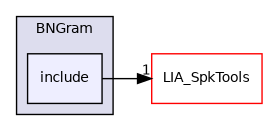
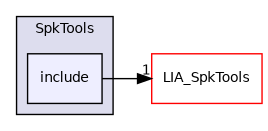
cluster "BNGram": label "BNGram" -> "SpkTools"
